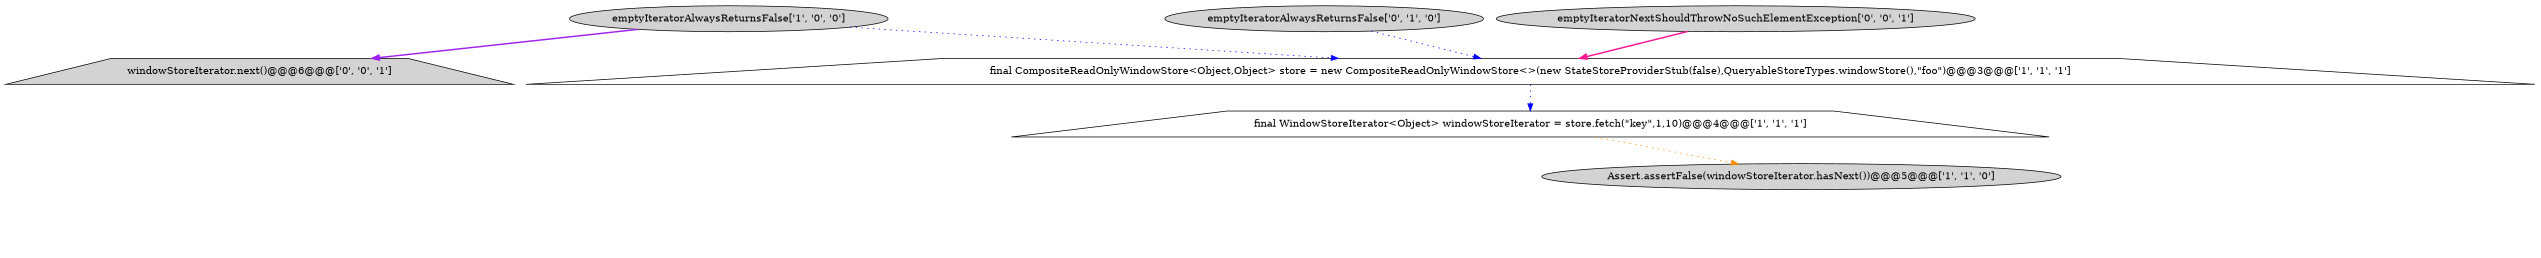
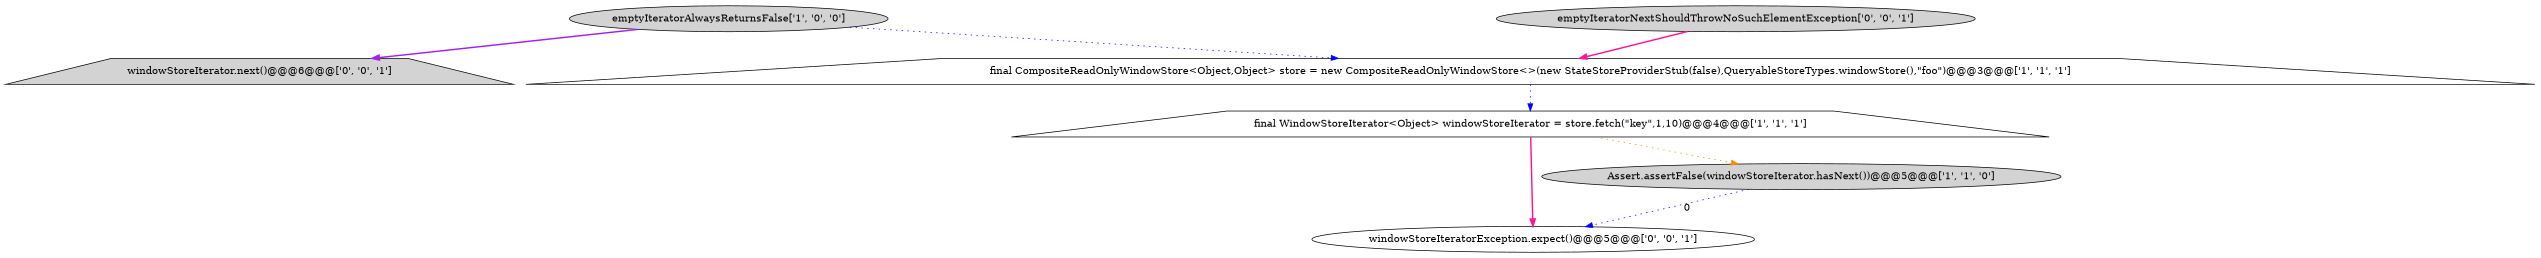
node "emptyIteratorAlwaysReturnsFalse['0', '1', '0']": removed
node "windowStoreIteratorException.expect()@@@5@@@['0', '0', '1']": added
